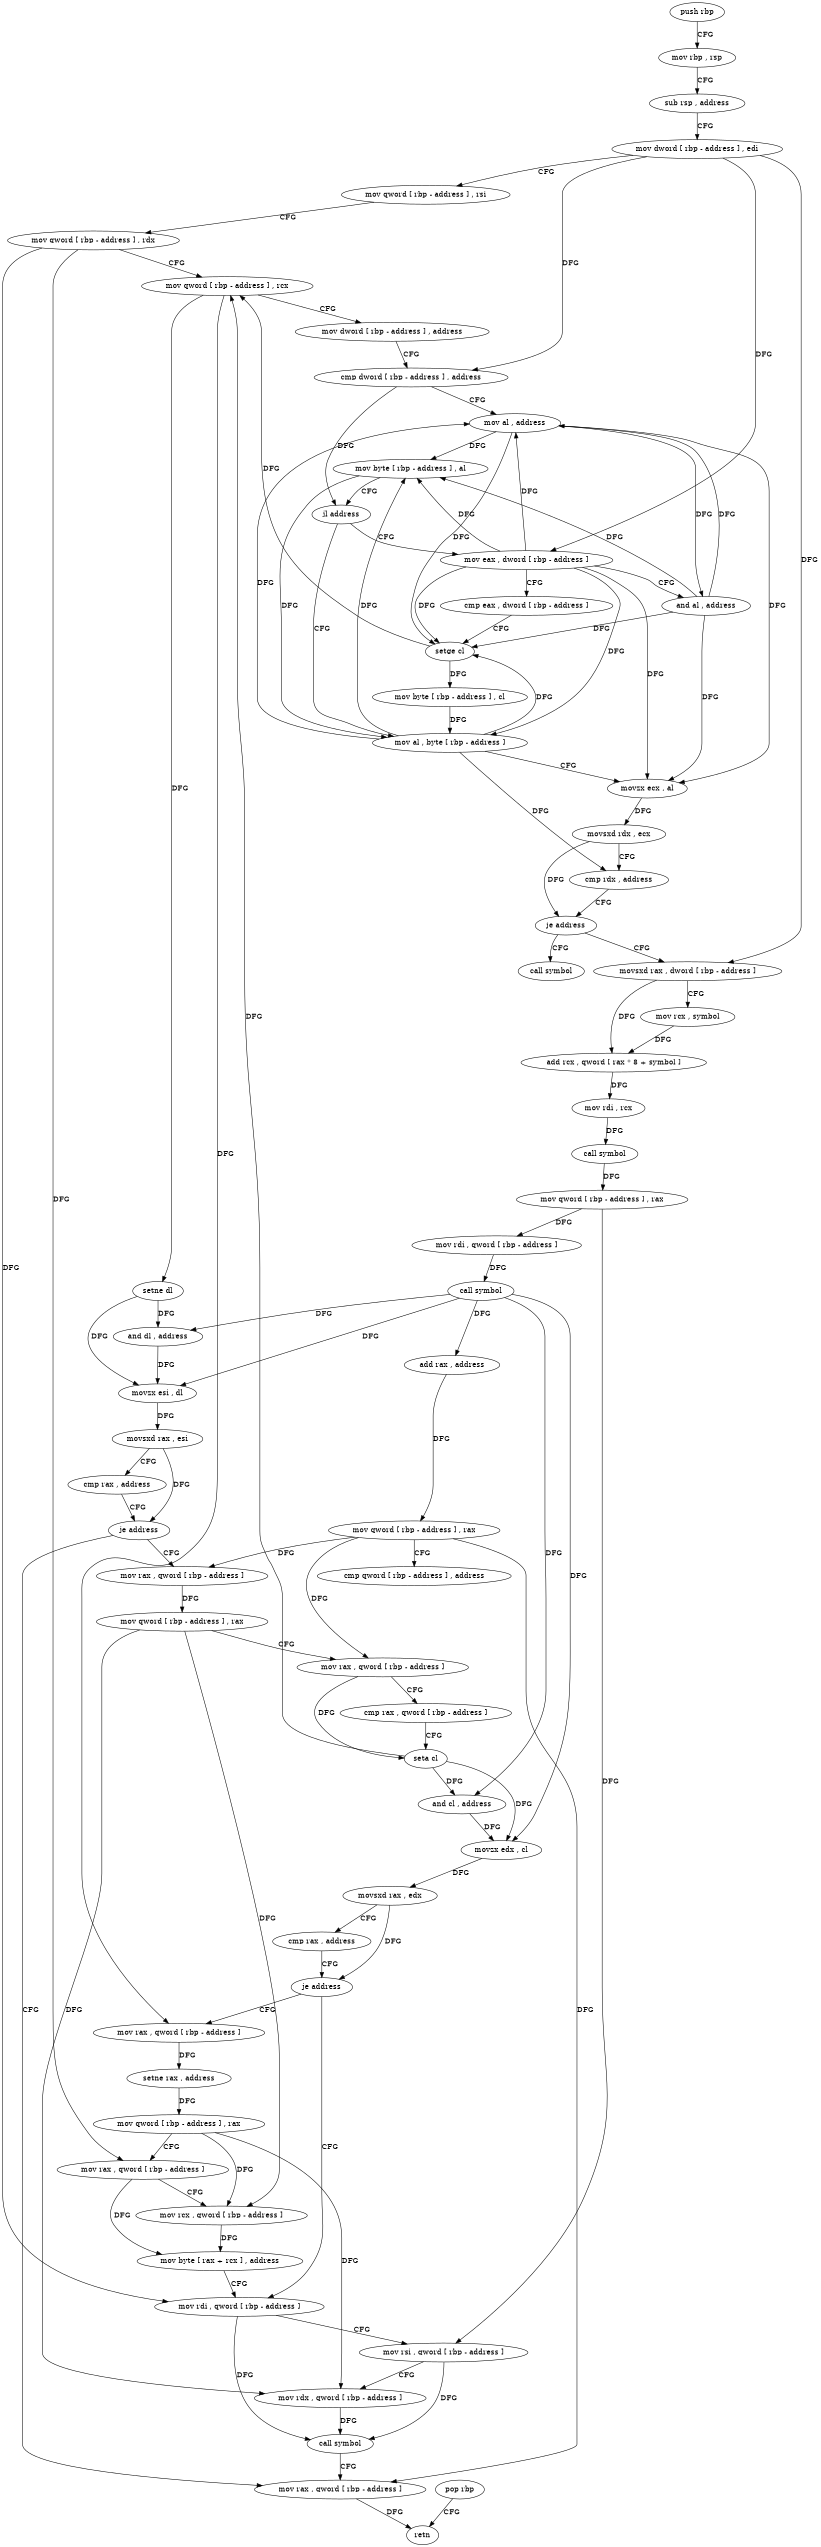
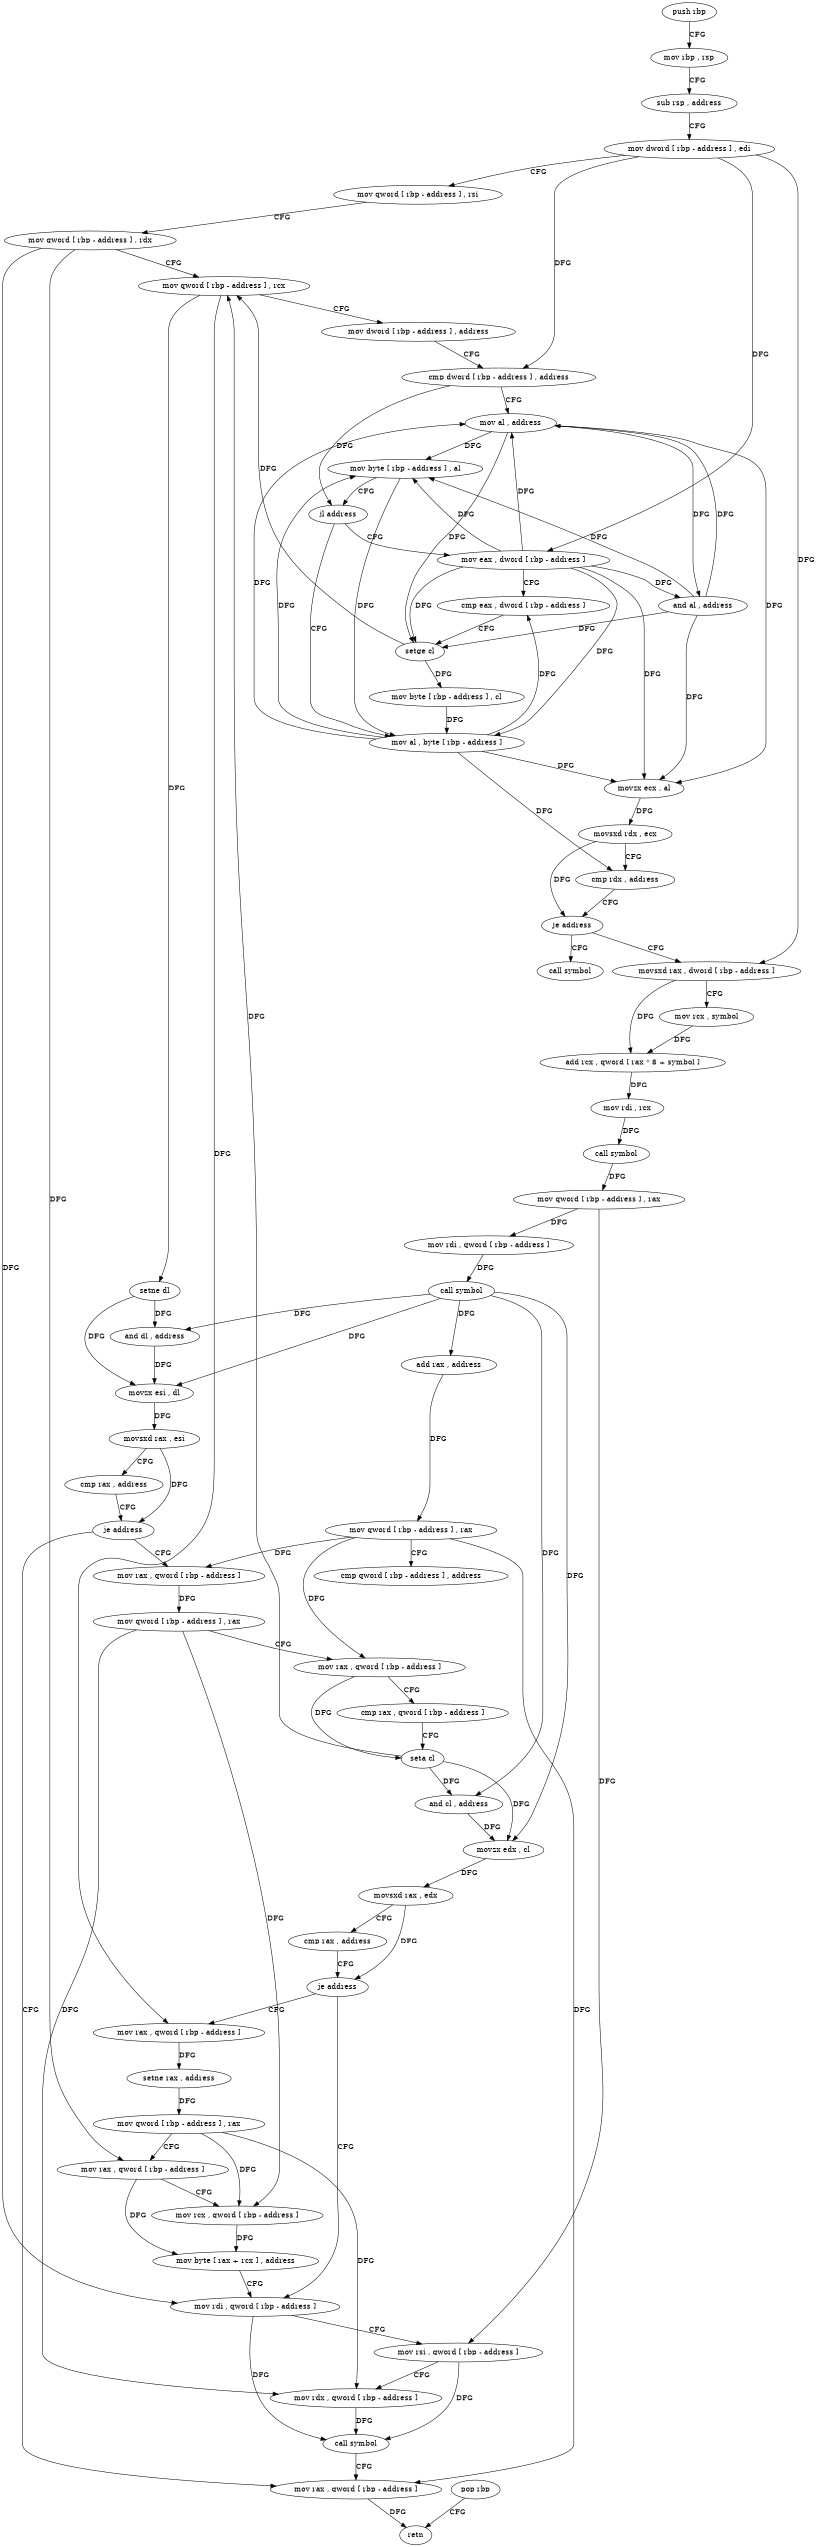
edge "mov eax , dword [ rbp - address ]" -> "and al , address": label "CFG" -> "DFG"
edge "mov al , byte [ rbp - address ]" -> "setge cl": now "mov al , byte [ rbp - address ]" -> "cmp eax , dword [ rbp - address ]"
edge "mov al , byte [ rbp - address ]" -> "movzx ecx , al": label "CFG" -> "DFG"
